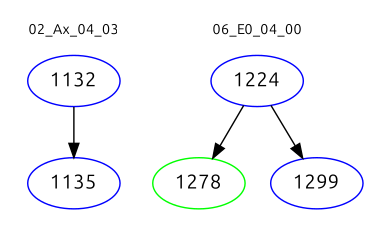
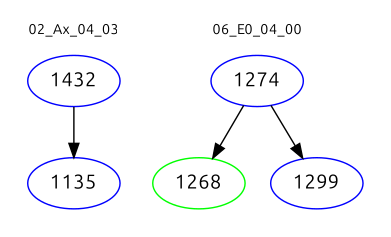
node "1132": label "1132" -> "1432"
node "1224": label "1224" -> "1274"
node "1278": label "1278" -> "1268"
